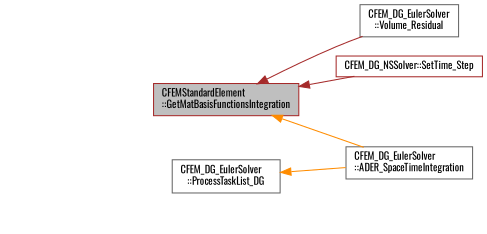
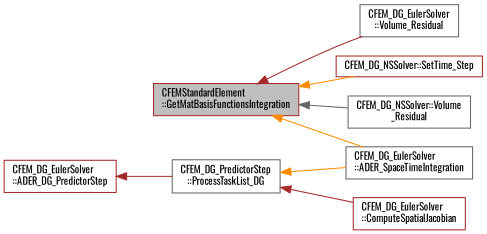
edge "CFEM_DG_NSSolver::SetTime_Step" -> "CFEMStandardElement ::GetMatBasisFunctionsIntegration": color brown -> darkorange
node "CFEM_DG_NSSolver::Volume _Residual": added
node "CFEM_DG_EulerSolver ::ADER_DG_PredictorStep": added
node "CFEM_DG_EulerSolver ::ProcessTaskList_DG": label "CFEM_DG_EulerSolver ::ProcessTaskList_DG" -> "CFEM_DG_PredictorStep ::ProcessTaskList_DG"
node "CFEM_DG_EulerSolver ::ComputeSpatialJacobian": added
